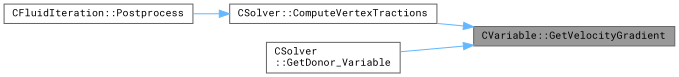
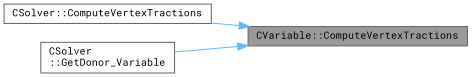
node "CFluidIteration::Postprocess": removed
node "CVariable::GetVelocityGradient": label "CVariable::GetVelocityGradient" -> "CVariable::ComputeVertexTractions"
